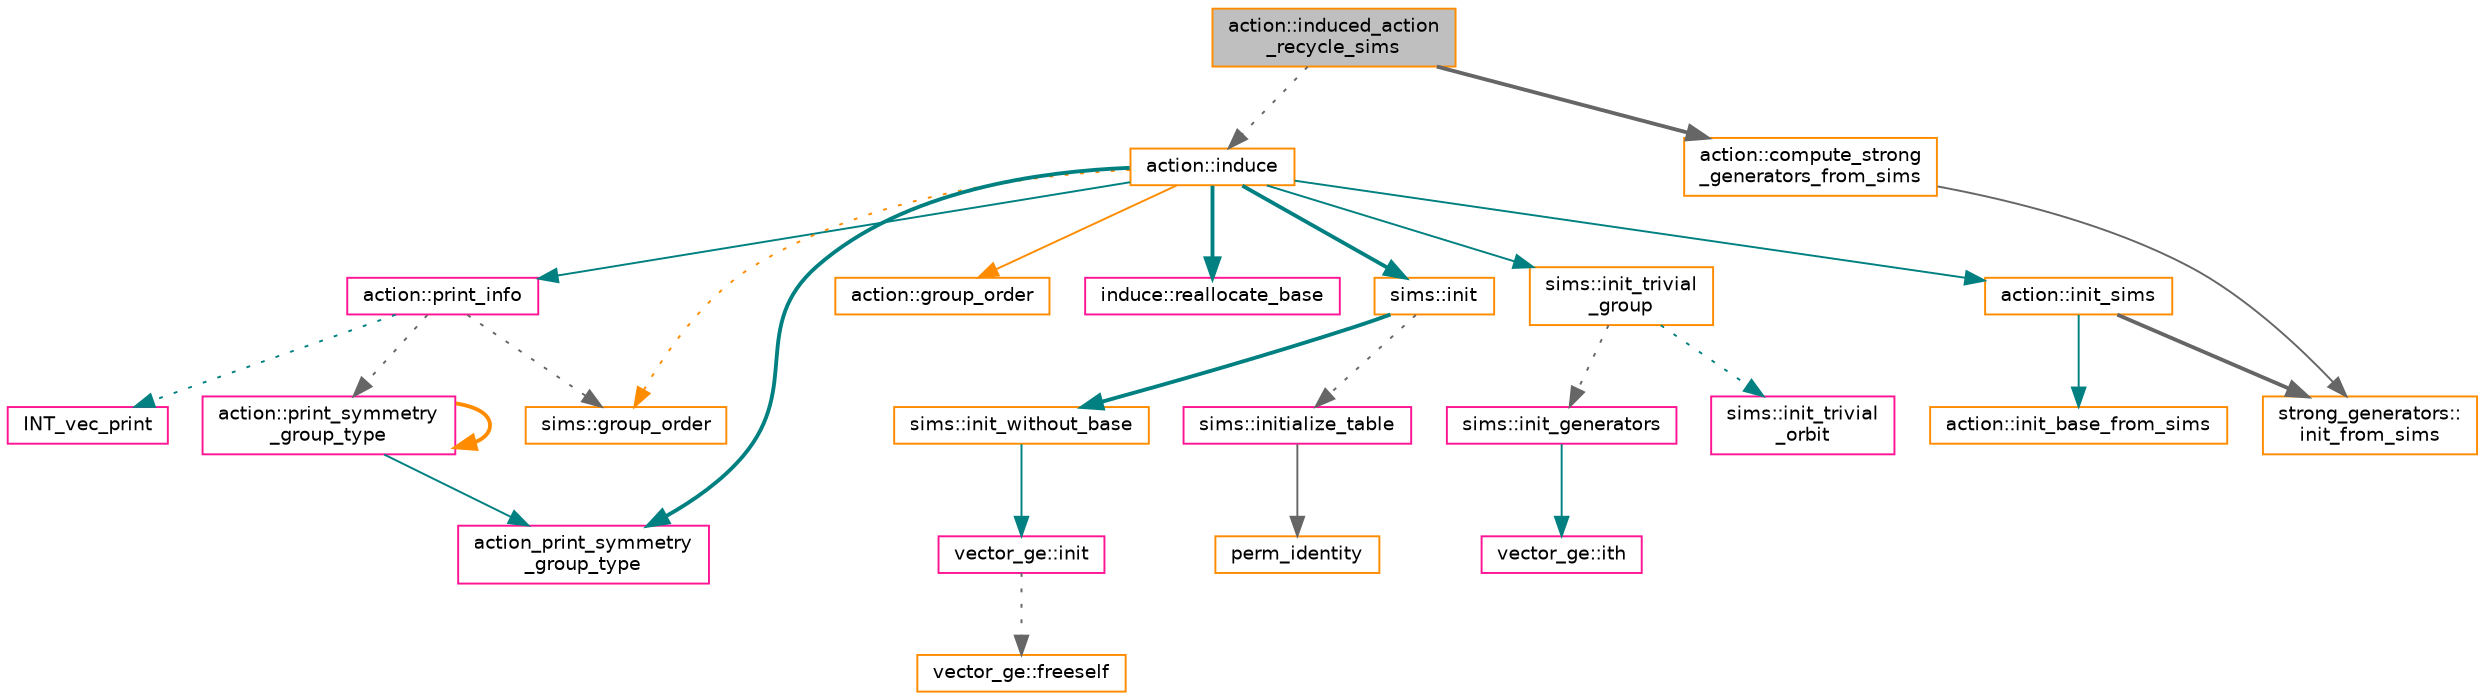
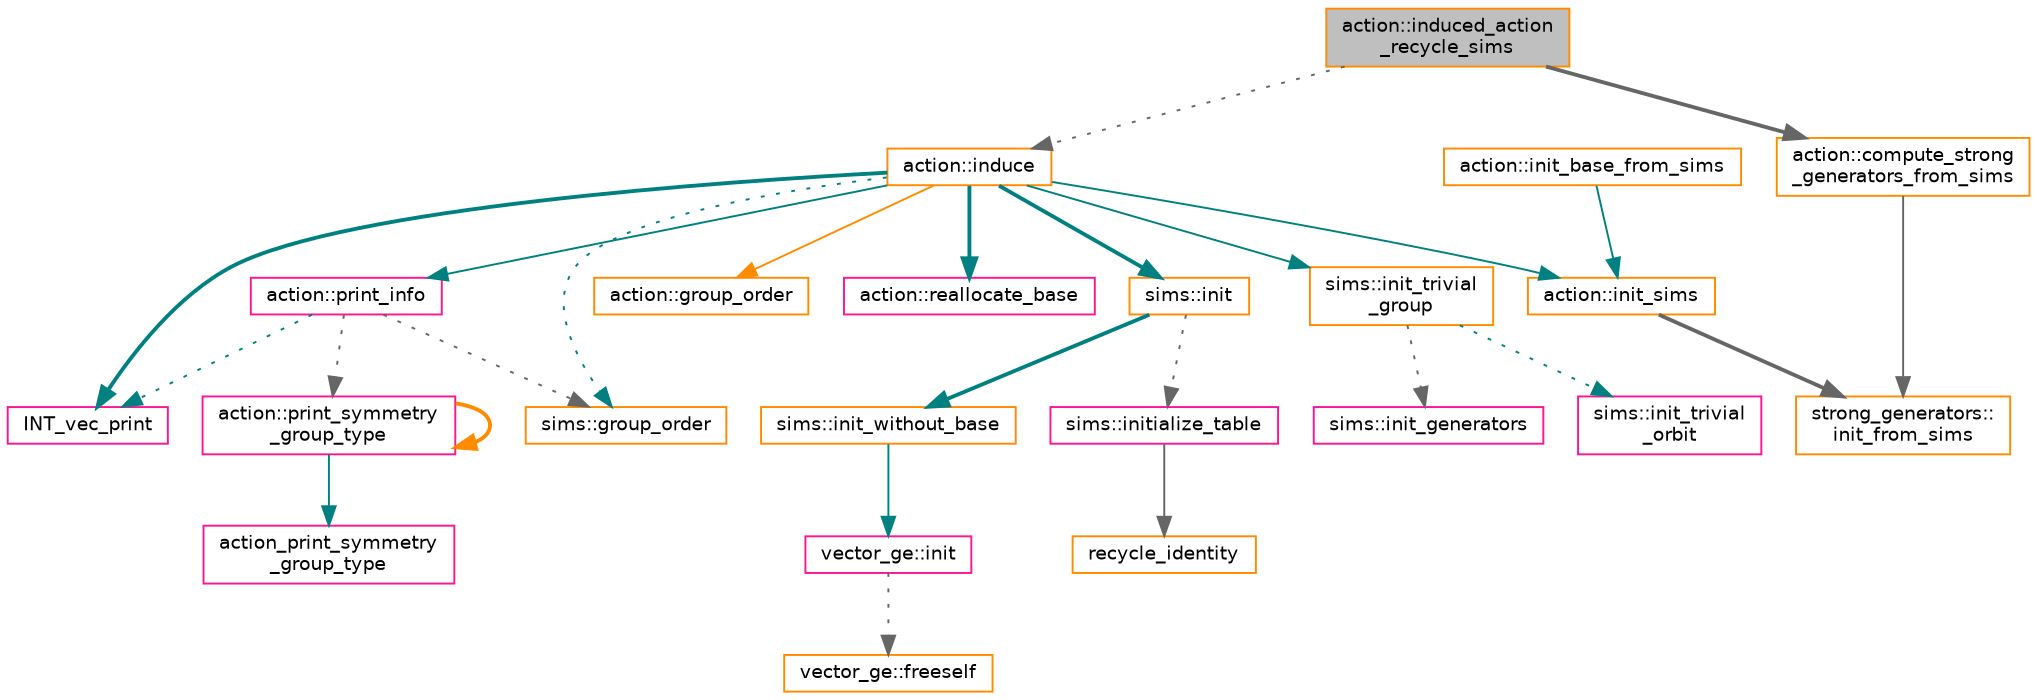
edge "action::induce" -> "sims::group_order": color darkorange -> teal
edge "action::induce" -> "action_print_symmetry _group_type": now "action::induce" -> "INT_vec_print"
node "induce::reallocate_base": label "induce::reallocate_base" -> "action::reallocate_base"
edge "action::init_sims" -> "action::init_base_from_sims": reversed
node "perm_identity": label "perm_identity" -> "recycle_identity"
node "vector_ge::ith": removed
